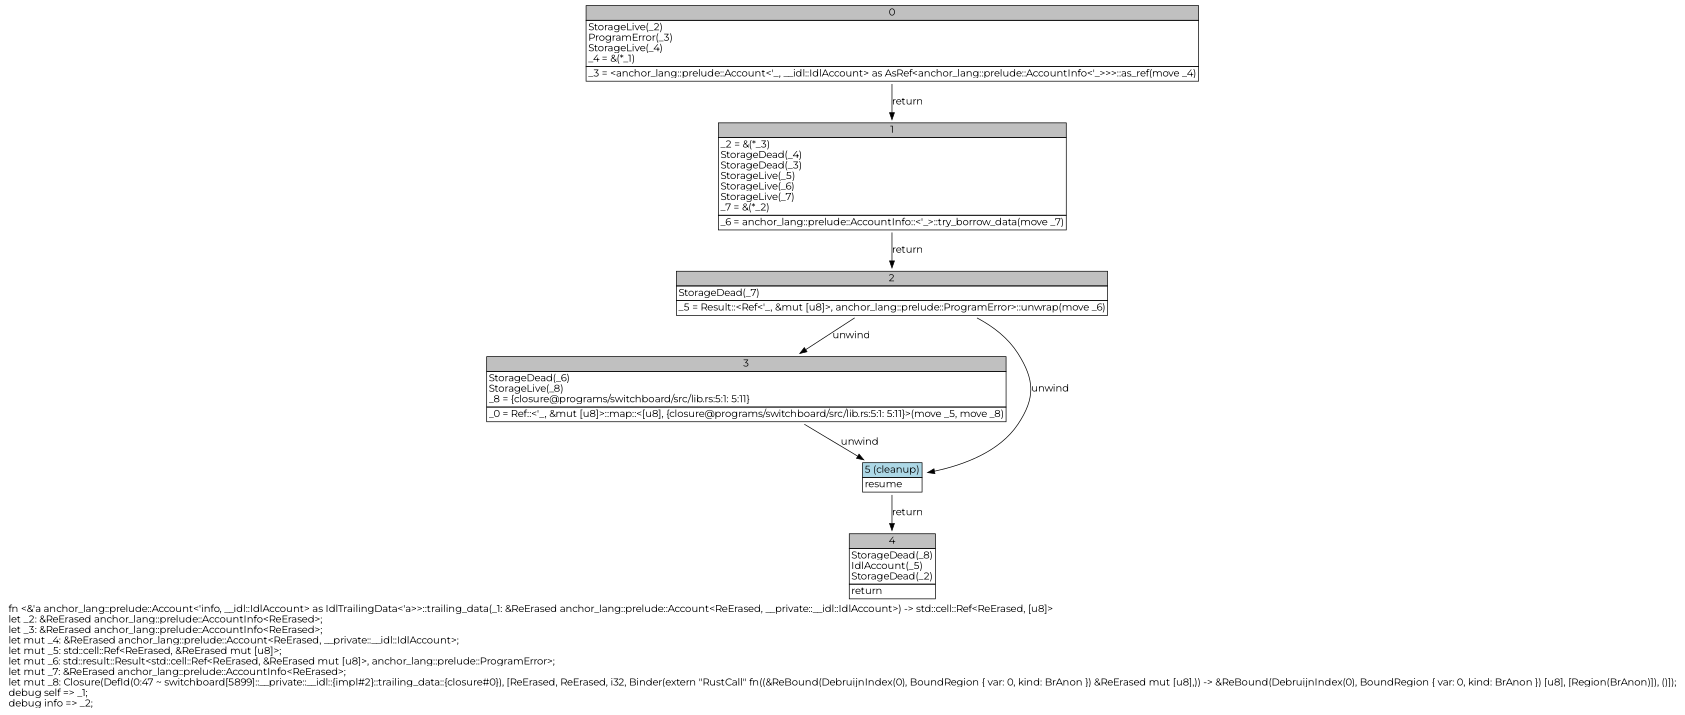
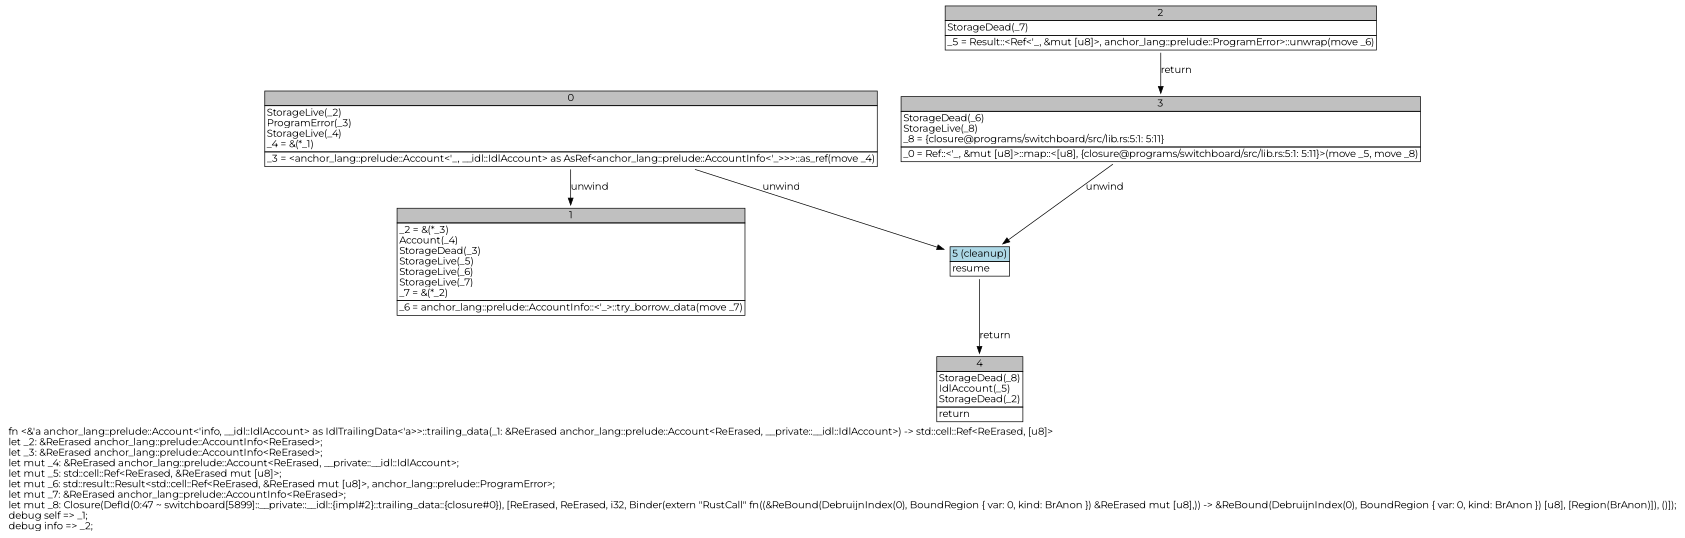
edge "0" -> "1": label "return" -> "unwind"
node "1": text "StorageDead(_4)" -> "Account(_4)"
edge "1" -> "2": removed, label "return"
edge "2" -> "3": label "unwind" -> "return"
edge "2" -> "5 (cleanup)": now "0" -> "5 (cleanup)"
